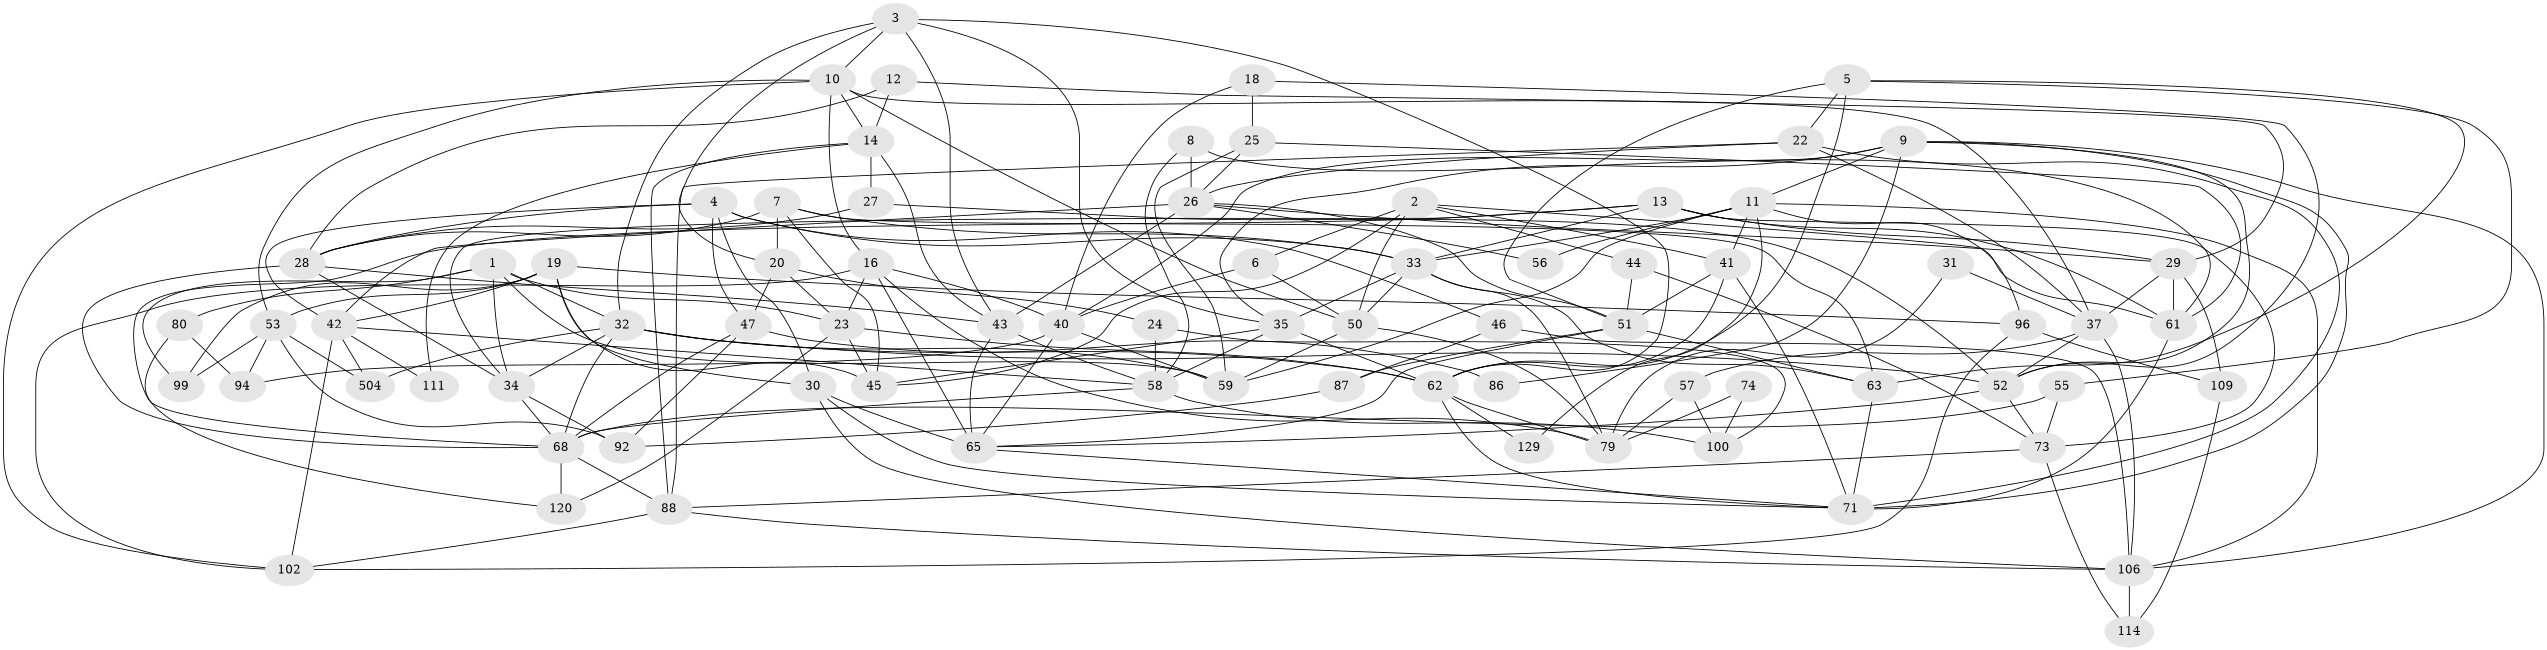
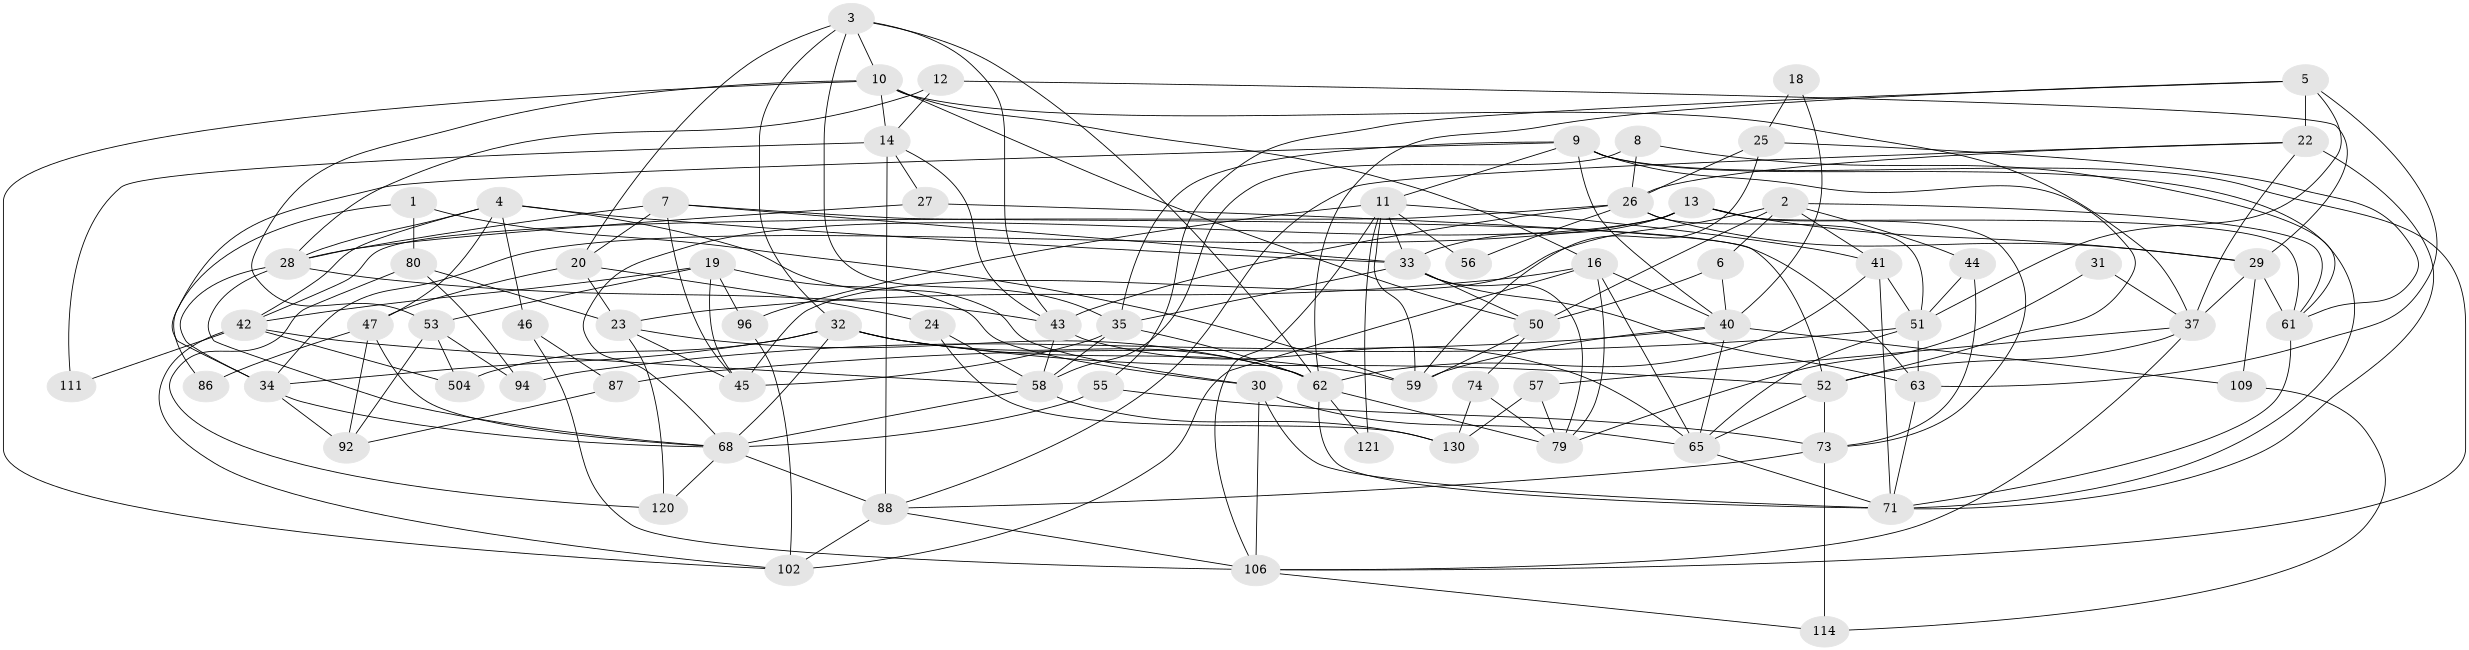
edge "18" -- "52": removed
edge "1" -- "32": removed
edge "1" -- "23": now "80" -- "23"
edge "96" -- "109": now "40" -- "109"
edge "50" -- "79": now "50" -- "74"
node "99": removed
node "129": label "129" -> "121"
node "100": label "100" -> "130"
